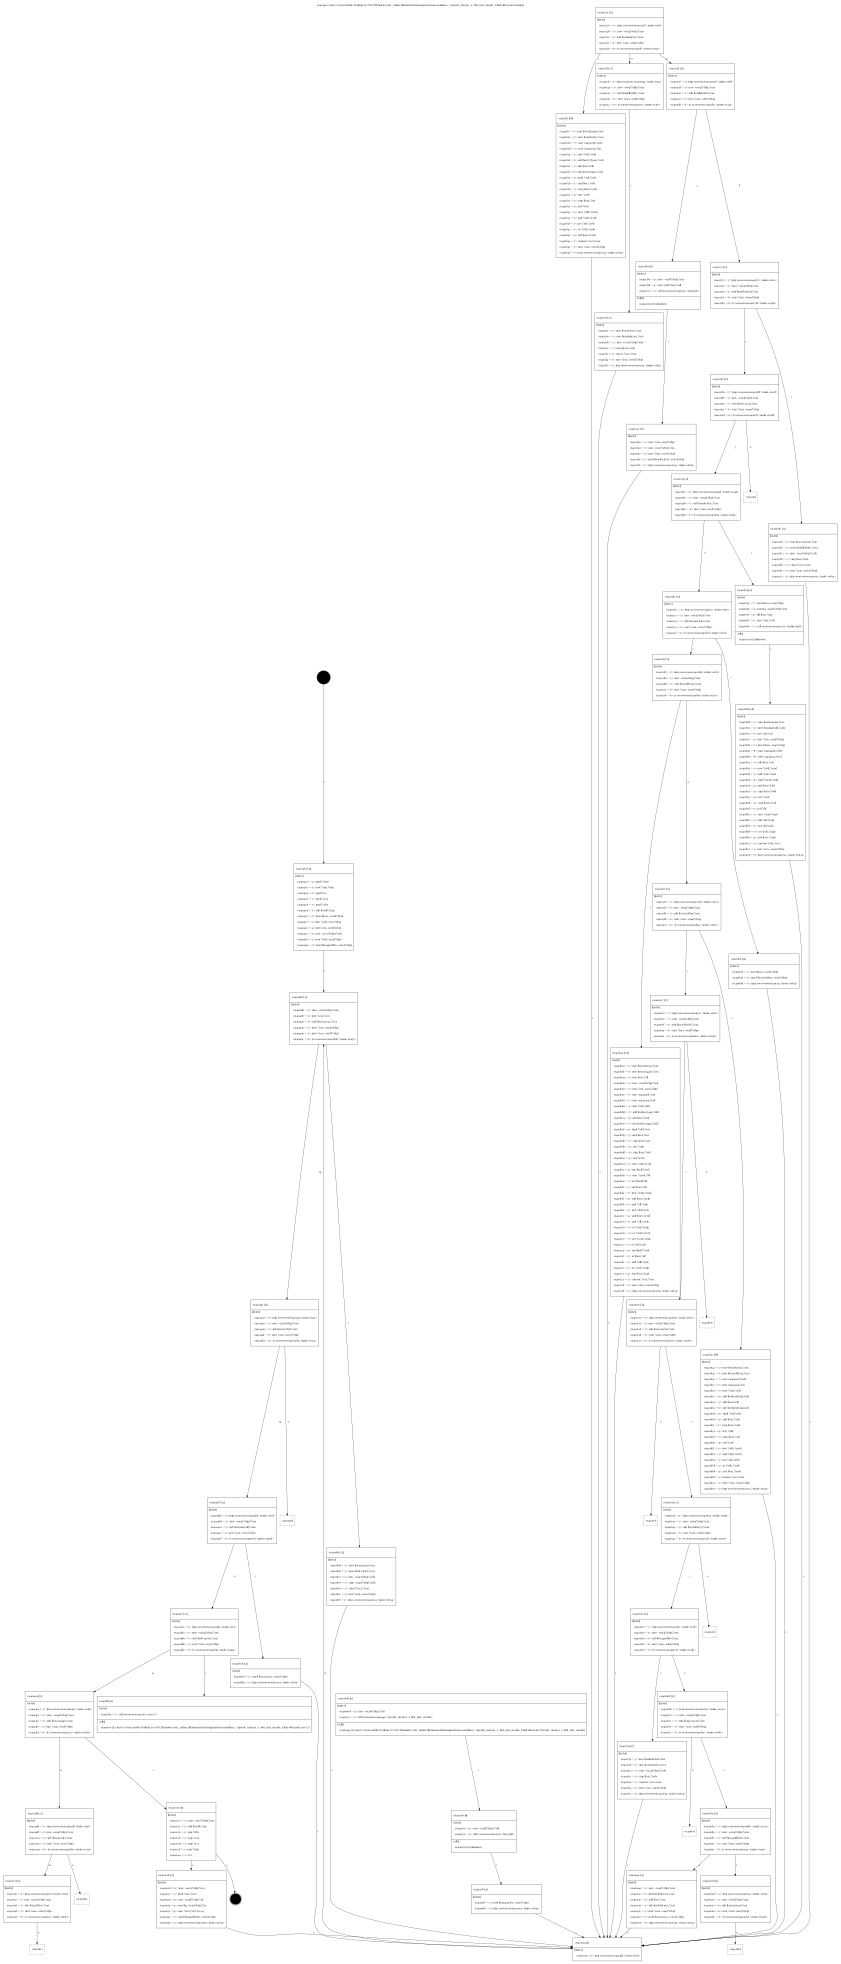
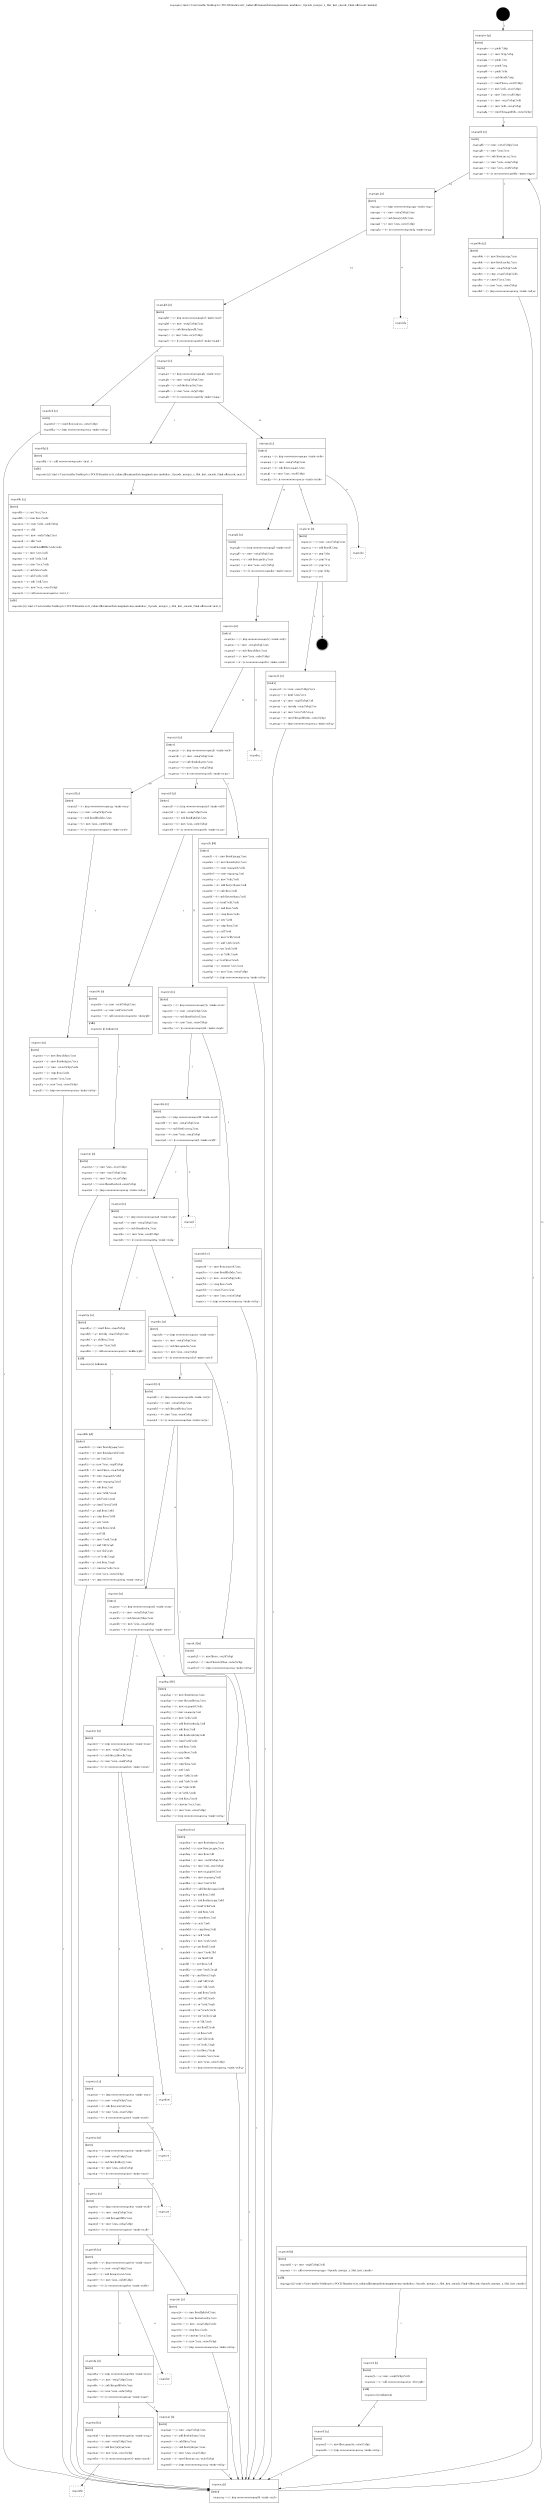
node "0x4018f9 [52]": added
edge "0x401510 [22]" -> "0x401526 [25]": added, label "11"
edge "0x401b42 [88]" -> "0x401c94 [5]": removed, label "1"
edge "0x4014fa [22]" -> "0x4019b9": now "0x4014e4 [22]" -> "0x4019b9"
